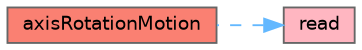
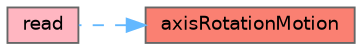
edge "axisRotationMotion" -> "read": reversed
